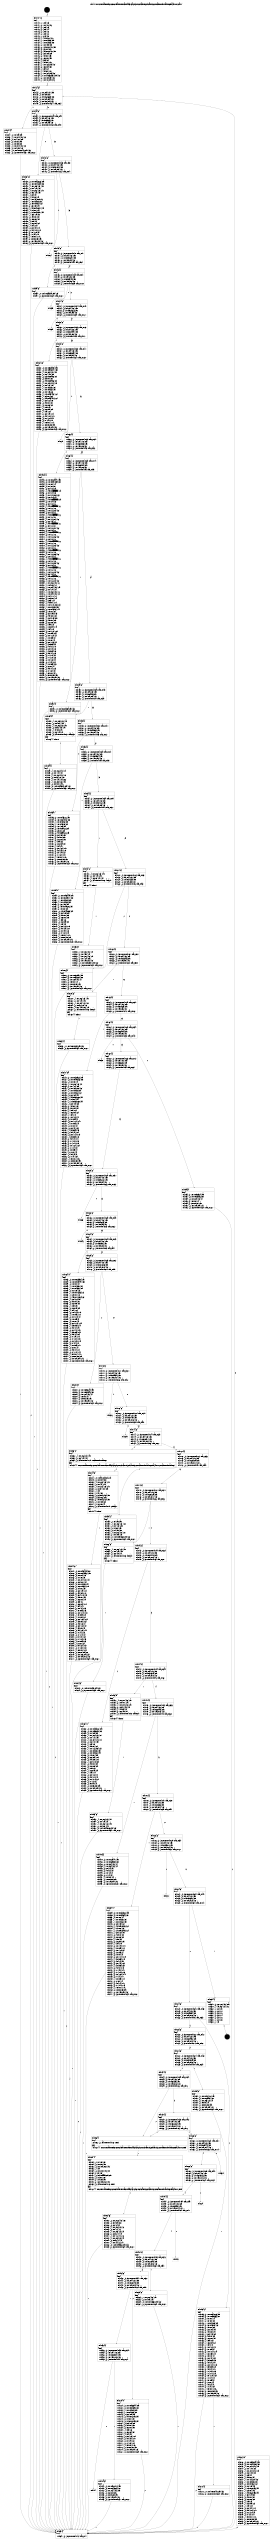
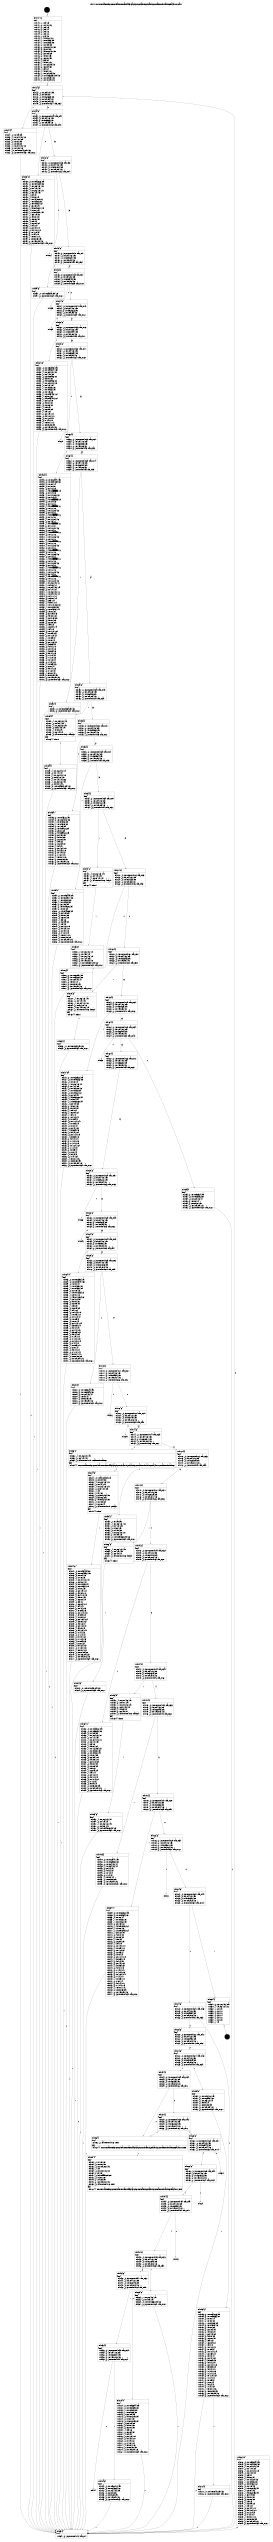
node "0x401e57 [56]": removed
